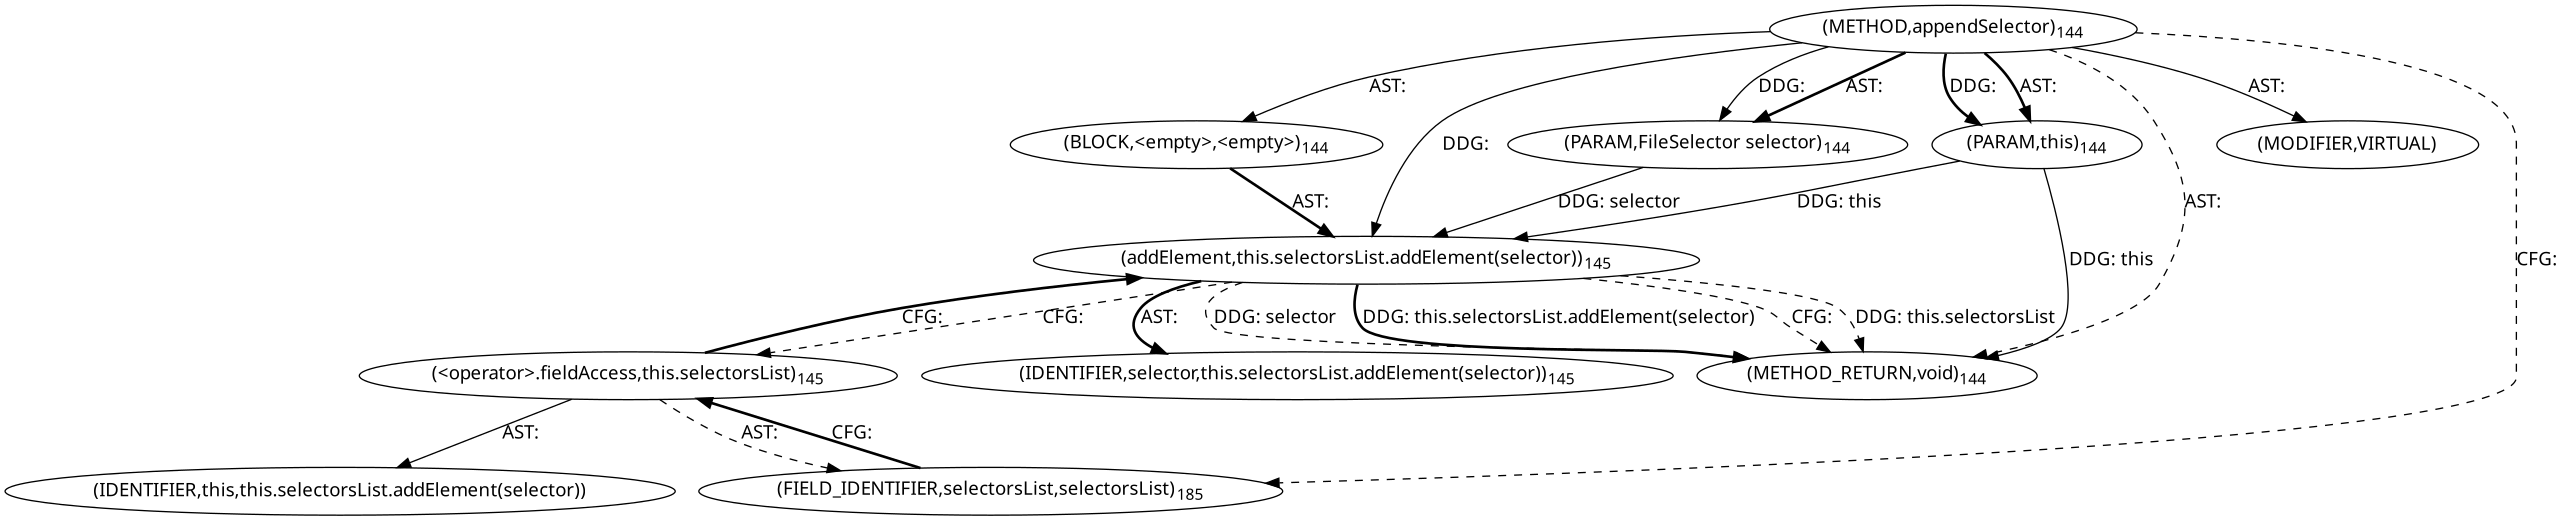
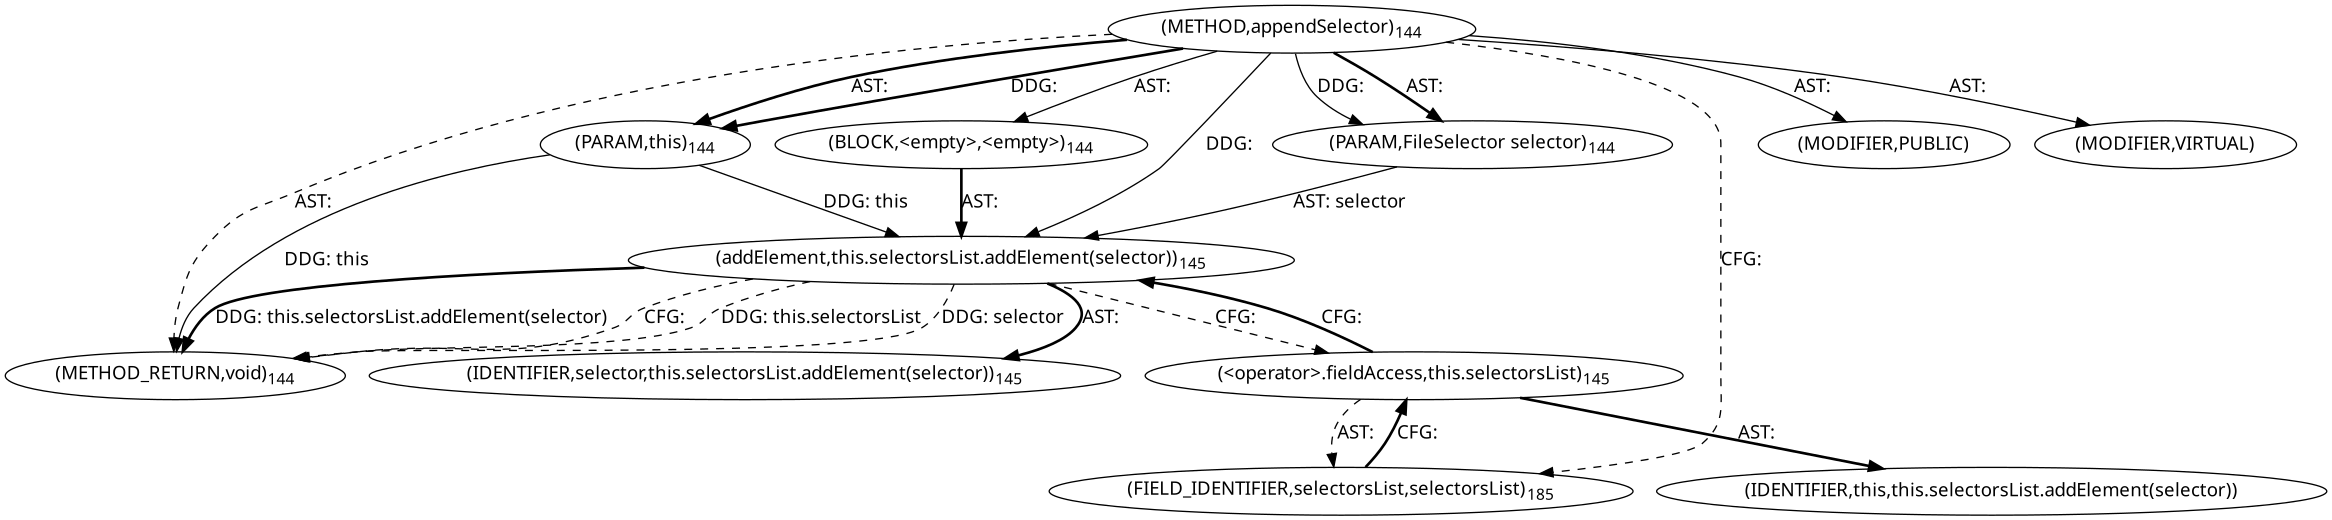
node "(MODIFIER,PUBLIC)": added
edge "(PARAM,FileSelector selector)" -> "(addElement,this.selectorsList.addElement(selector))": label "DDG: selector" -> "AST: selector"
edge "(<operator>.fieldAccess,this.selectorsList)" -> "(IDENTIFIER,this,this.selectorsList.addElement(selector))": style solid -> bold
